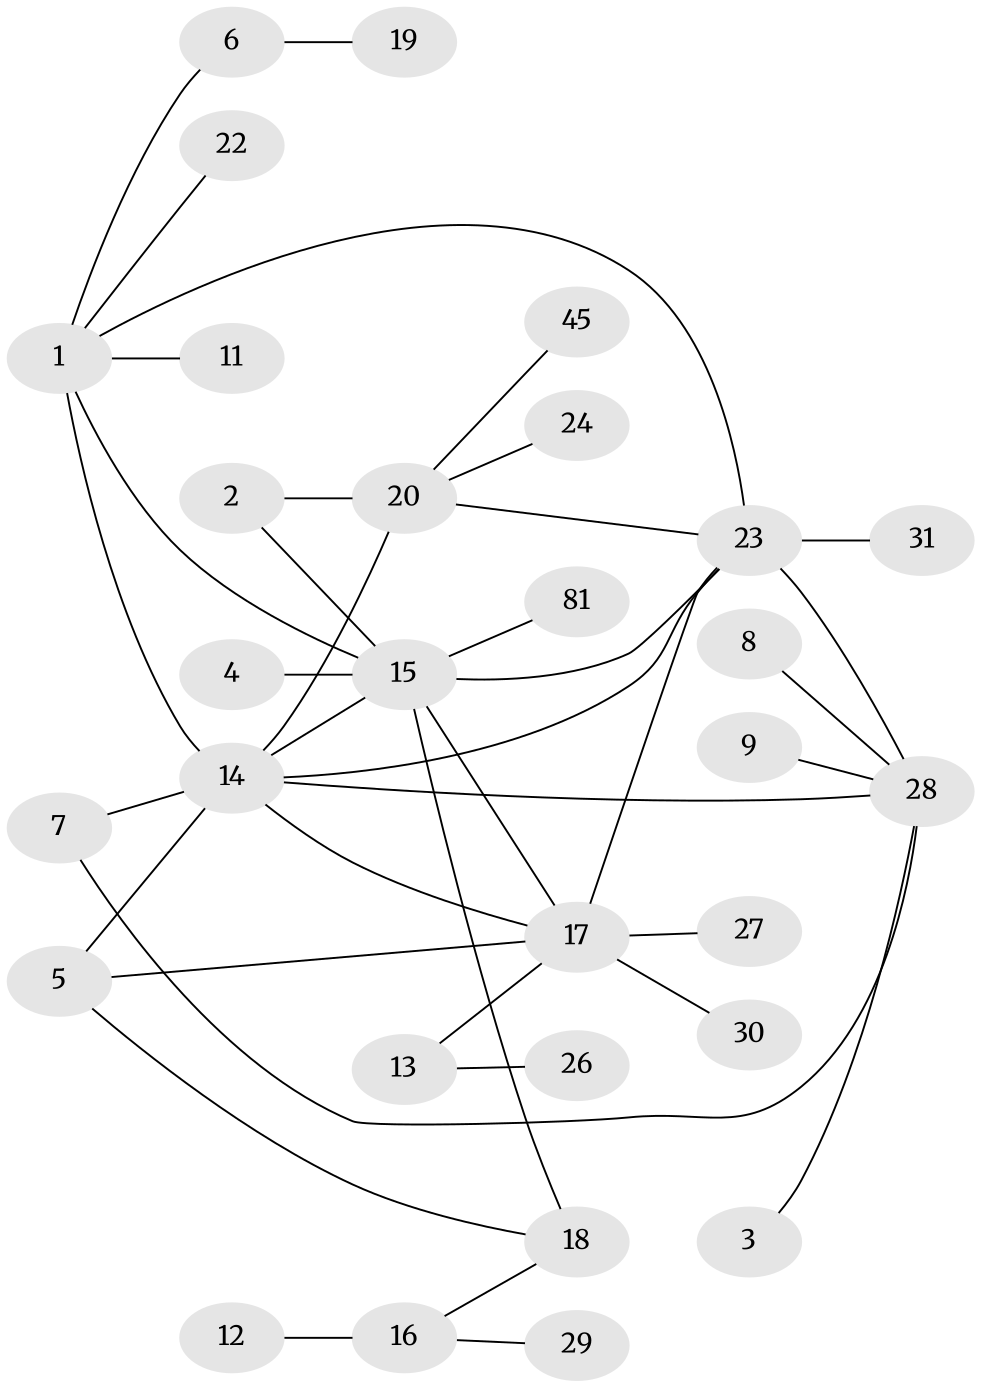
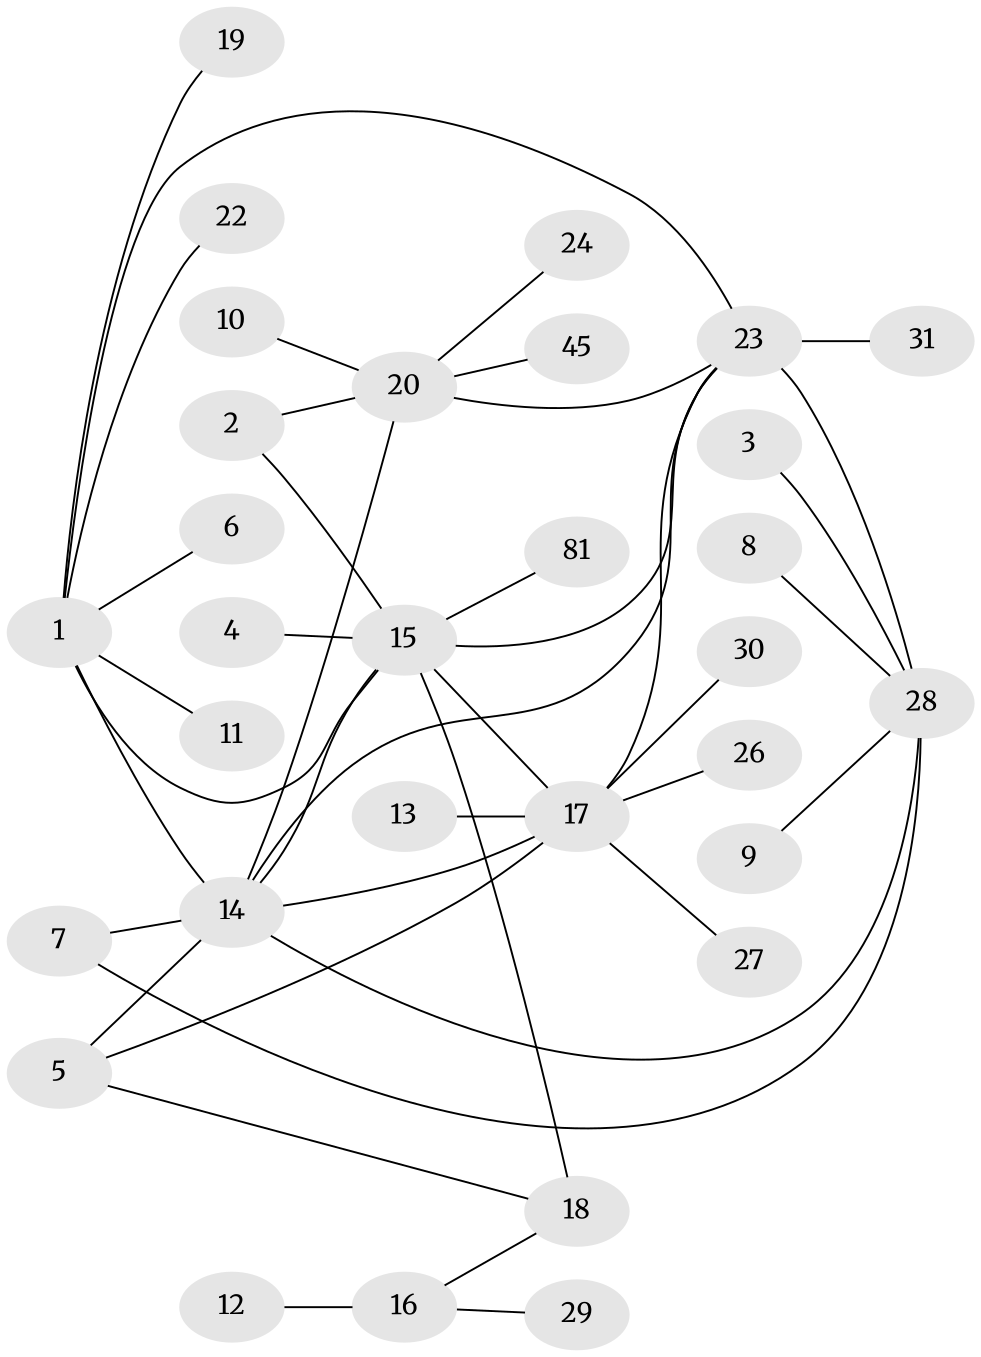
edge "6" -- "19": now "1" -- "19"
node "10": added
edge "26" -- "13": now "26" -- "17"
